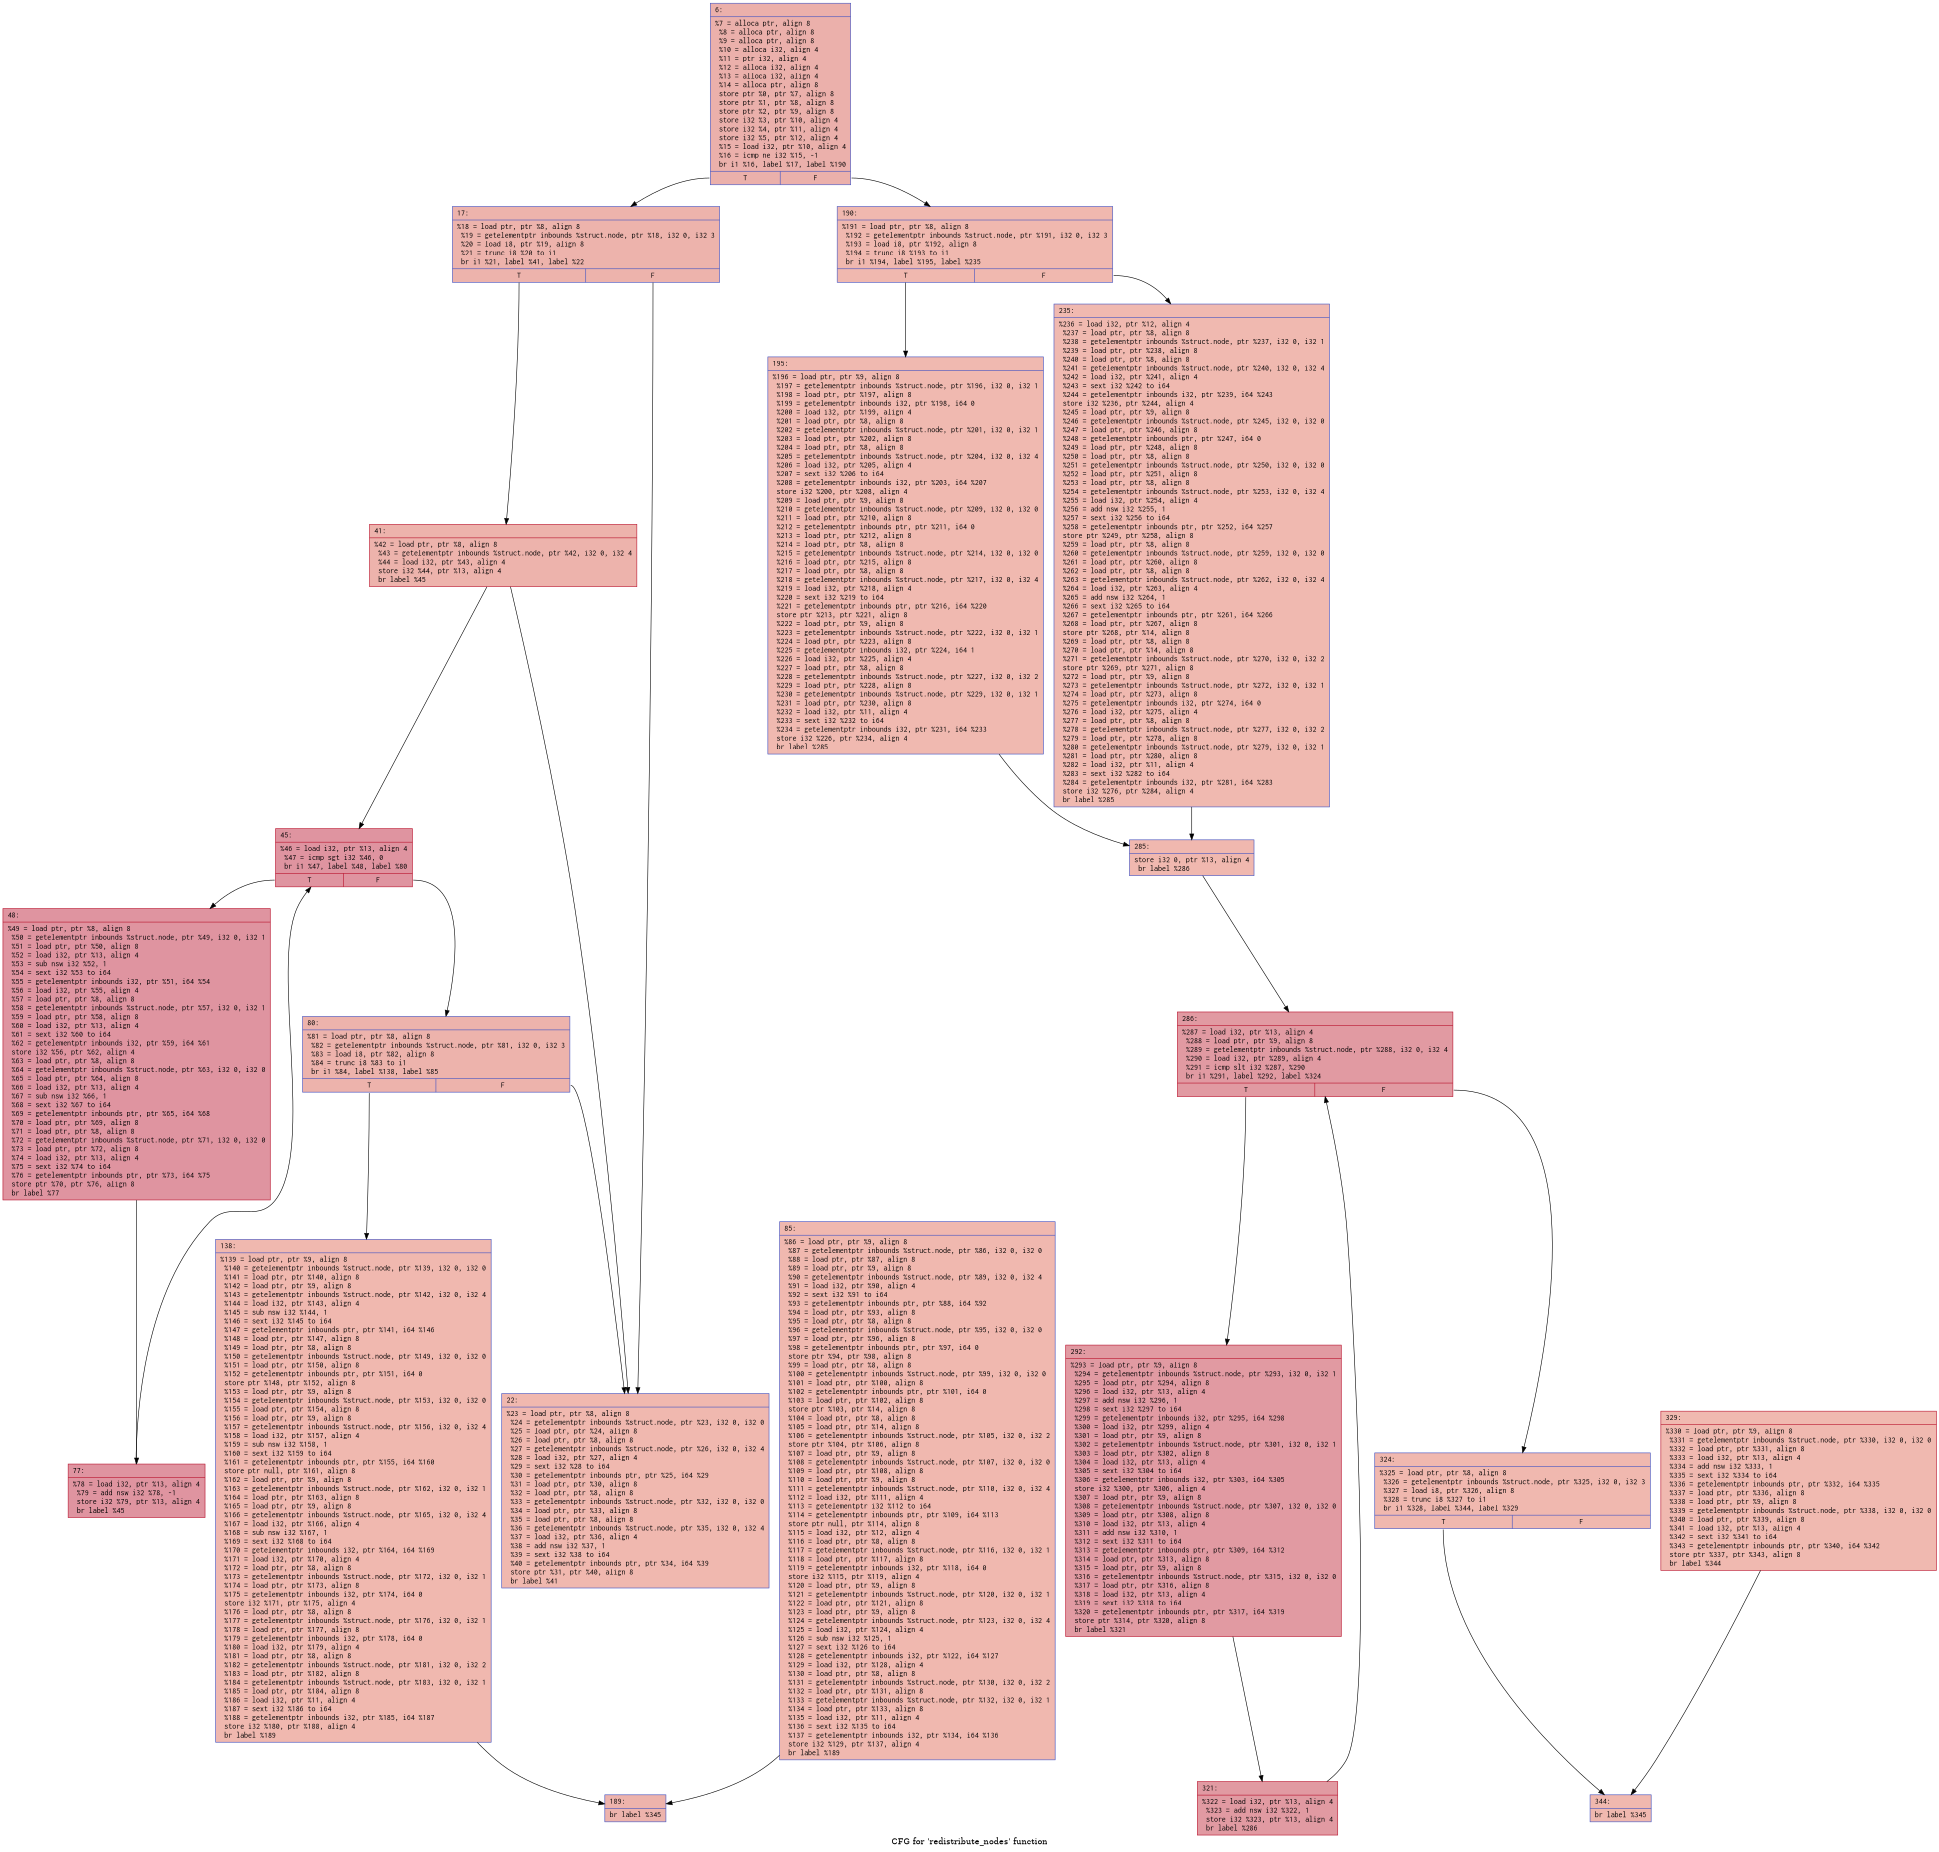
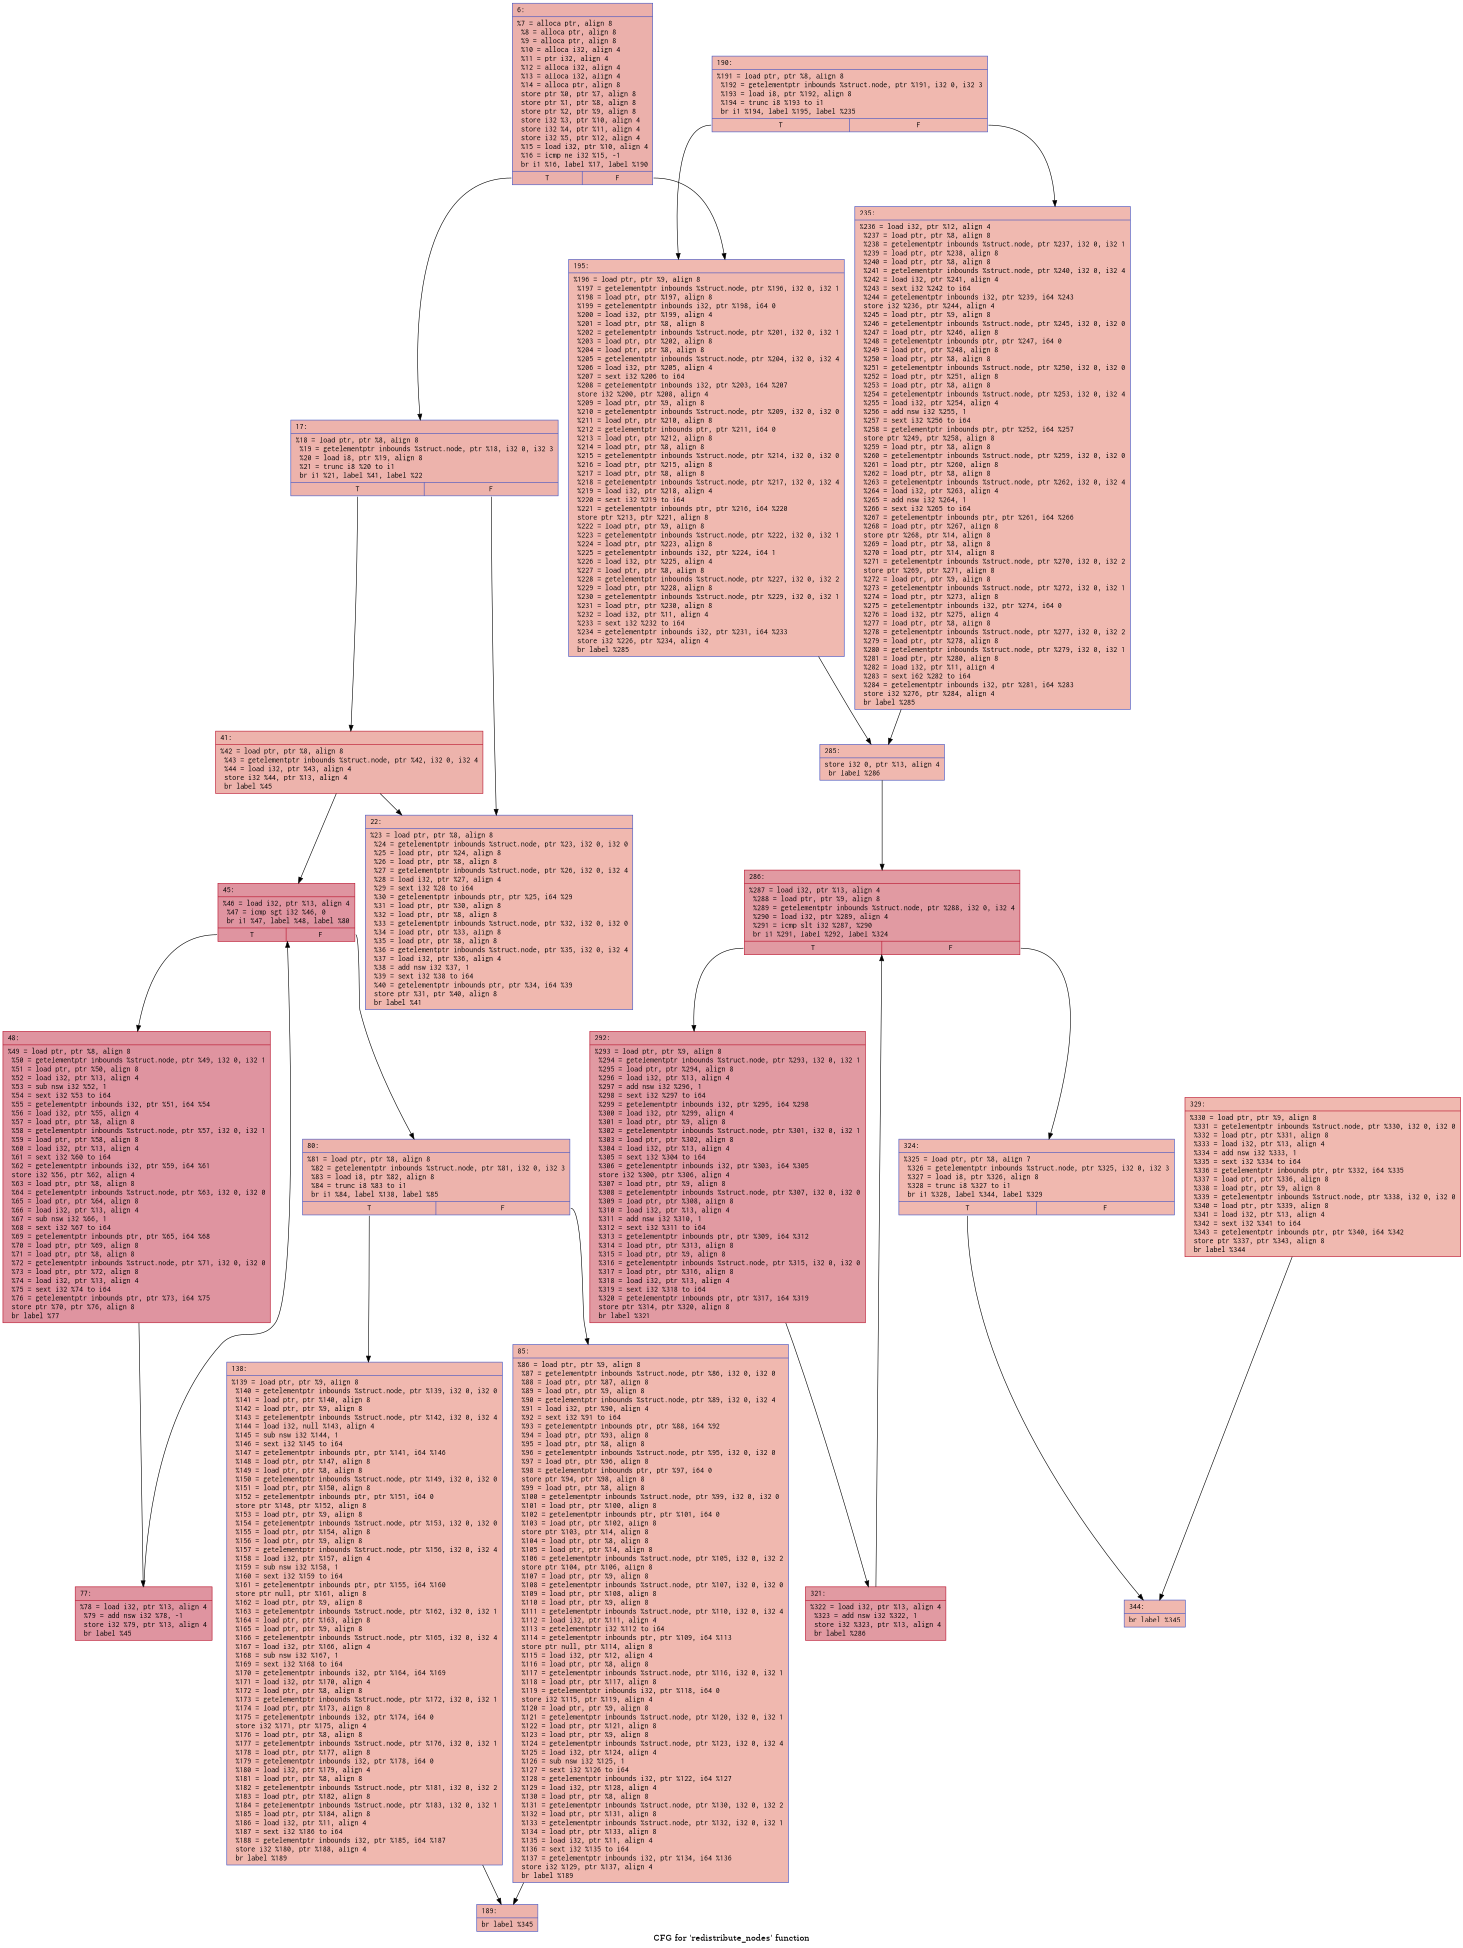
edge "6:" -> "190:": now "6:" -> "195:"
node "235:": text "%283 = sext i32 %282 to i64" -> "%283 = sext i62 %282 to i64"
edge "80:" -> "22:": now "80:" -> "85:"
node "138:": text "%144 = load i32, ptr %143, align 4" -> "%144 = load i32, null %143, align 4"
node "324:": text "%325 = load ptr, ptr %8, align 8" -> "%325 = load ptr, ptr %8, align 7"
